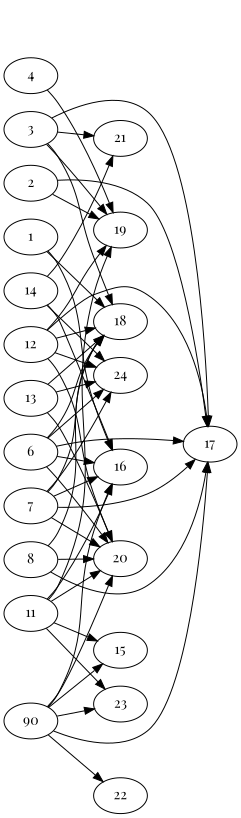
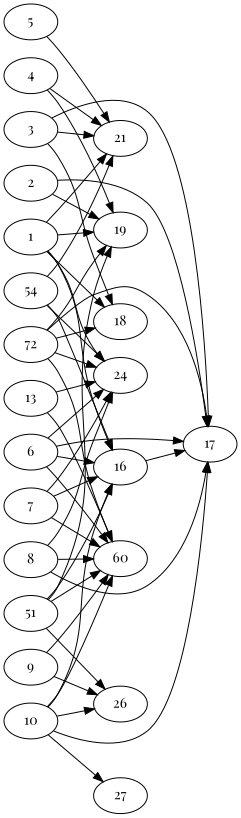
node "5": added
edge "4" -> "21": added
edge "3" -> "19": now "1" -> "19"
edge "1" -> "21": added
node "14": label "14" -> "54"
edge "1" -> "24": added
node "12": label "12" -> "72"
edge "13" -> "18": removed
edge "6" -> "18": removed
edge "7" -> "18": removed
edge "8" -> "18": now "8" -> "24"
edge "7" -> "17": now "16" -> "17"
node "20": label "20" -> "60"
node "11": label "11" -> "51"
node "15": removed
node "9": added
node "23": label "23" -> "26"
node "90": label "90" -> "10"
node "22": label "22" -> "27"
